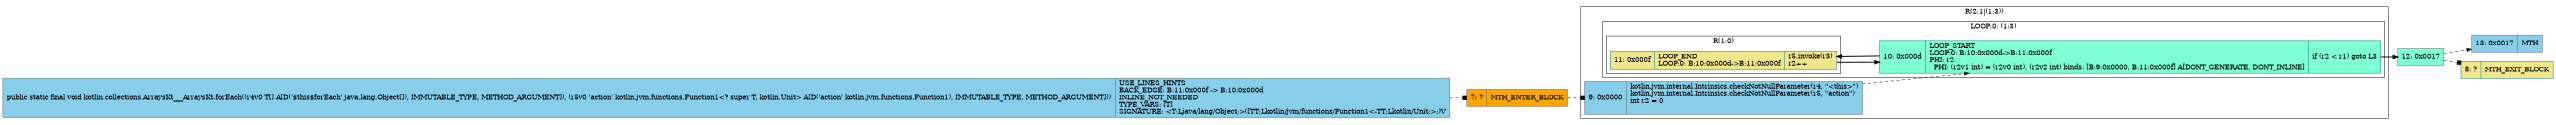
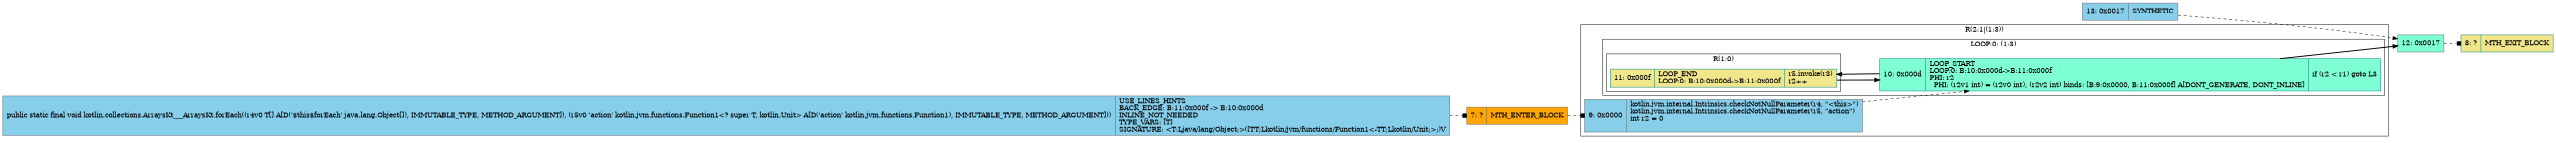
node "13: 0x0017": text "MTH" -> "SYNTHETIC"
edge "12: 0x0017" -> "13: 0x0017": reversed
